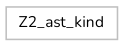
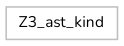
node "Z2_ast_kind": label "Z2_ast_kind" -> "Z3_ast_kind"
